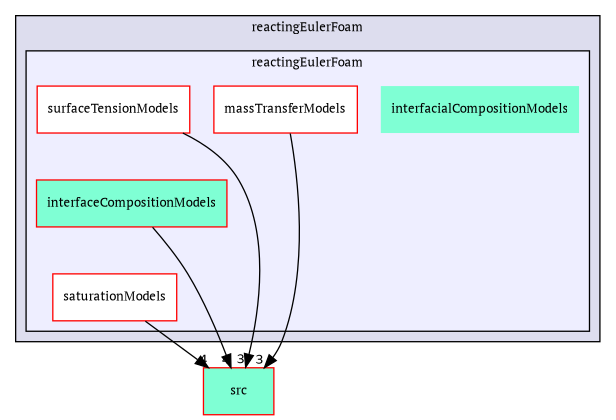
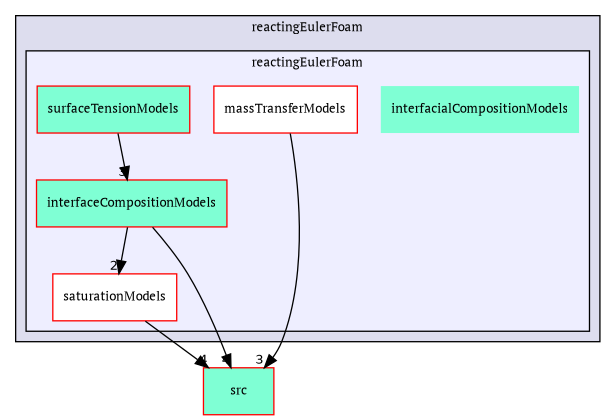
node "surfaceTensionModels": fillcolor white -> aquamarine
edge "surfaceTensionModels" -> "src": now "surfaceTensionModels" -> "interfaceCompositionModels"
edge "interfaceCompositionModels" -> "saturationModels": added
